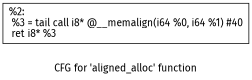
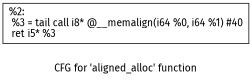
node "%2:": text "ret i8* %3" -> "ret i5* %3"
